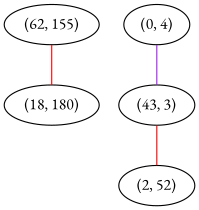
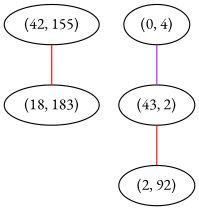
node "(62, 155)": label "(62, 155)" -> "(42, 155)"
node "(18, 180)": label "(18, 180)" -> "(18, 183)"
node "(43, 3)": label "(43, 3)" -> "(43, 2)"
node "(2, 52)": label "(2, 52)" -> "(2, 92)"
